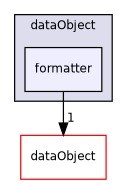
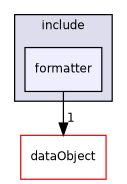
cluster "dataObject": label "dataObject" -> "include"
